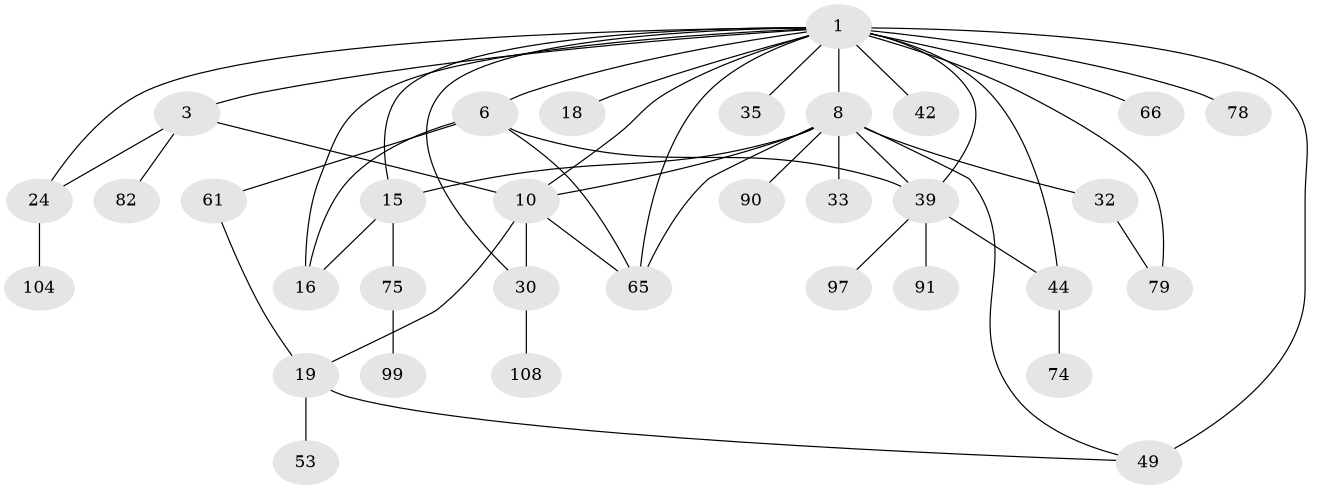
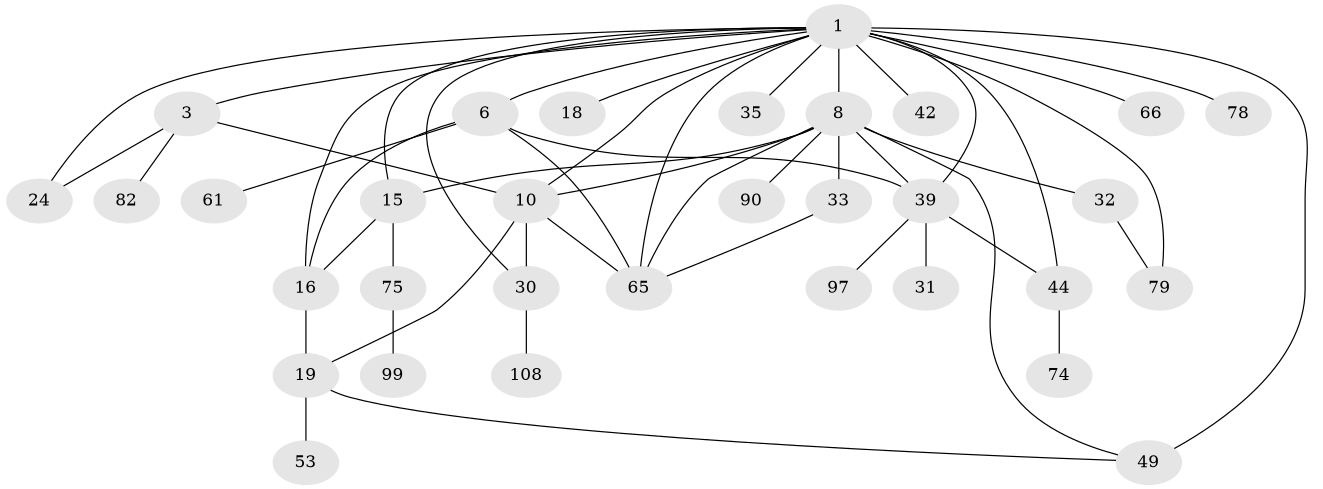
edge "33" -- "65": added
node "104": removed
node "91": label "91" -> "31"
edge "61" -- "19": now "16" -- "19"
